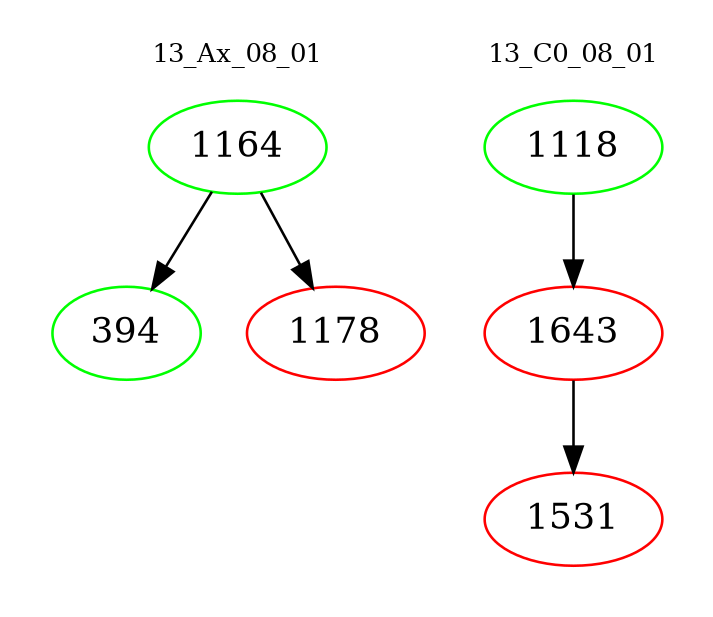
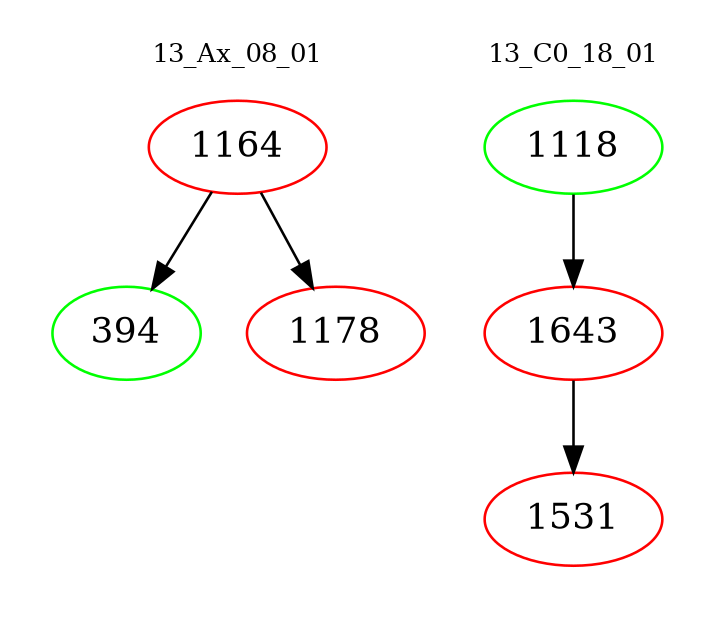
cluster "13_C0_08_01": label "13_C0_08_01" -> "13_C0_18_01"
node "1164": color green -> red
